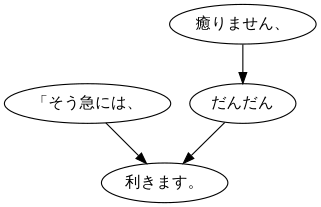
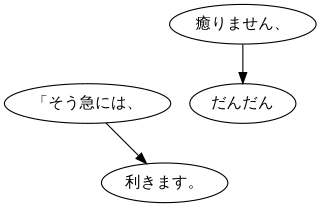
edge "だんだん" -> "利きます。": removed
